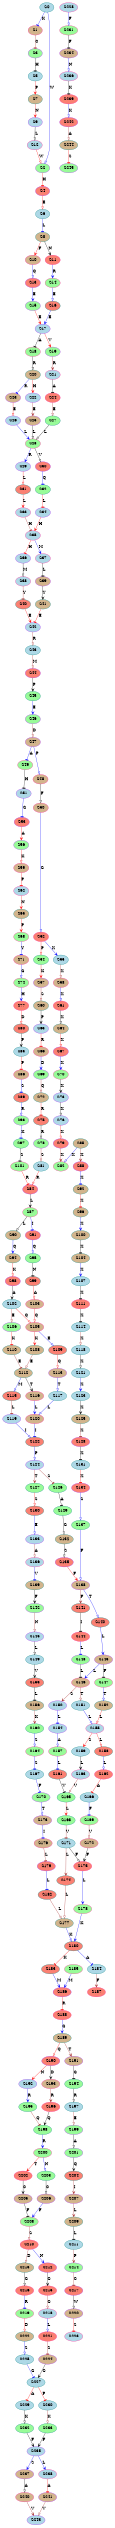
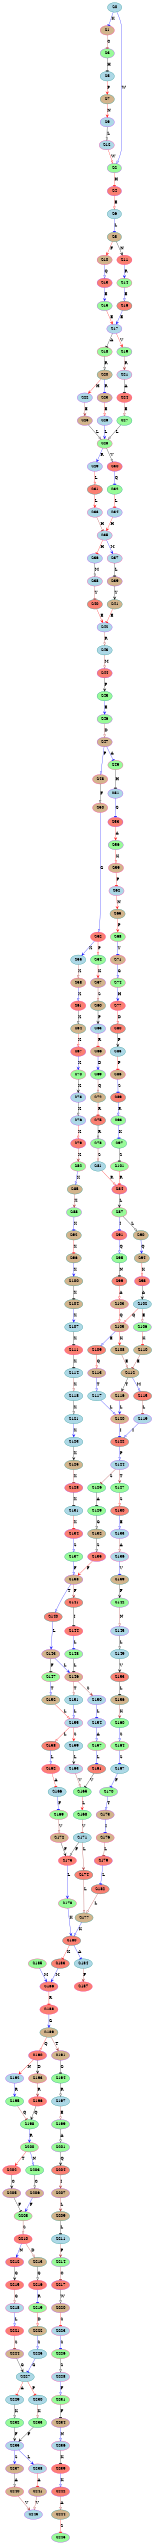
edge "S85" -> "S82": reversed
node "S88": fillcolor salmon -> palegreen
node "S226": added
